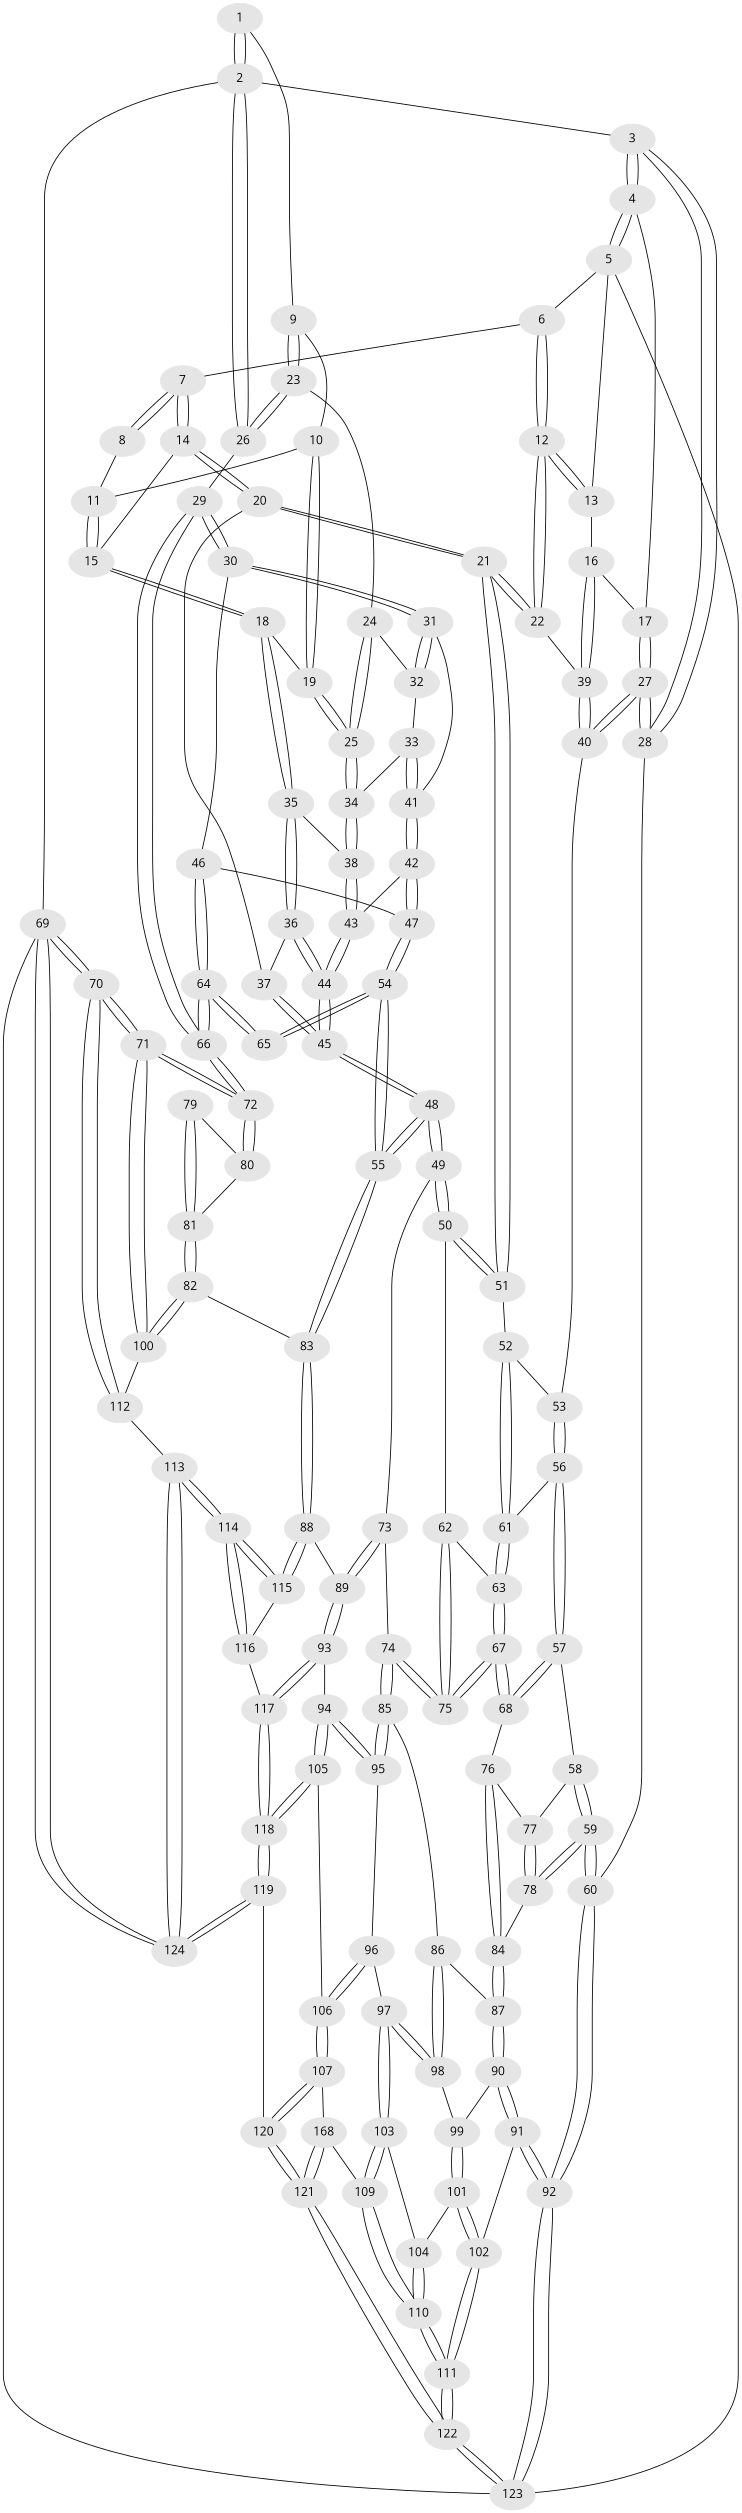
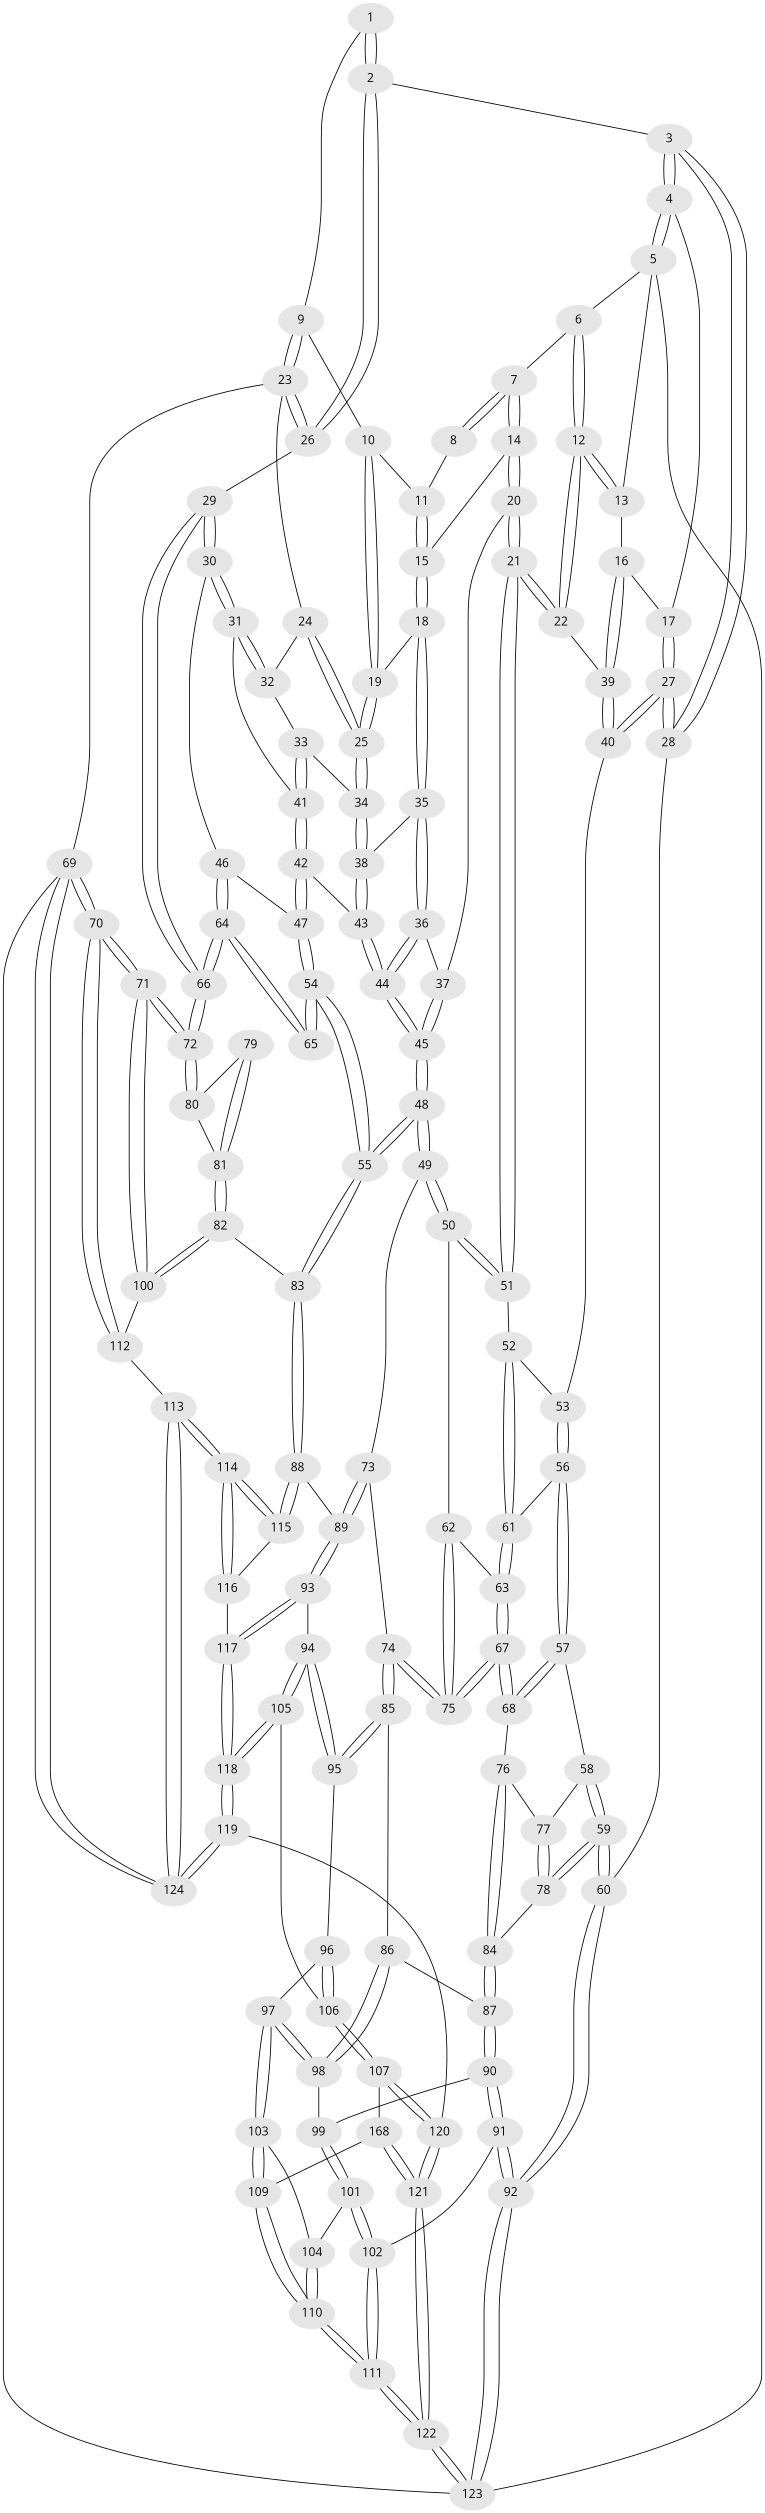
edge "2" -- "69": now "23" -- "69"
